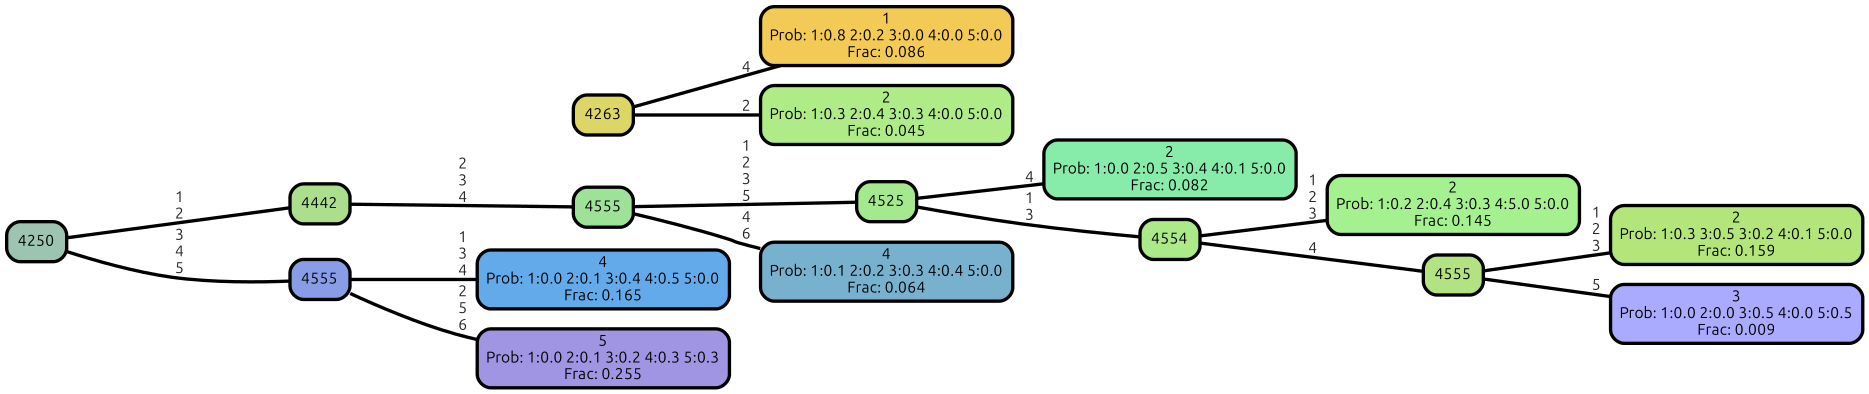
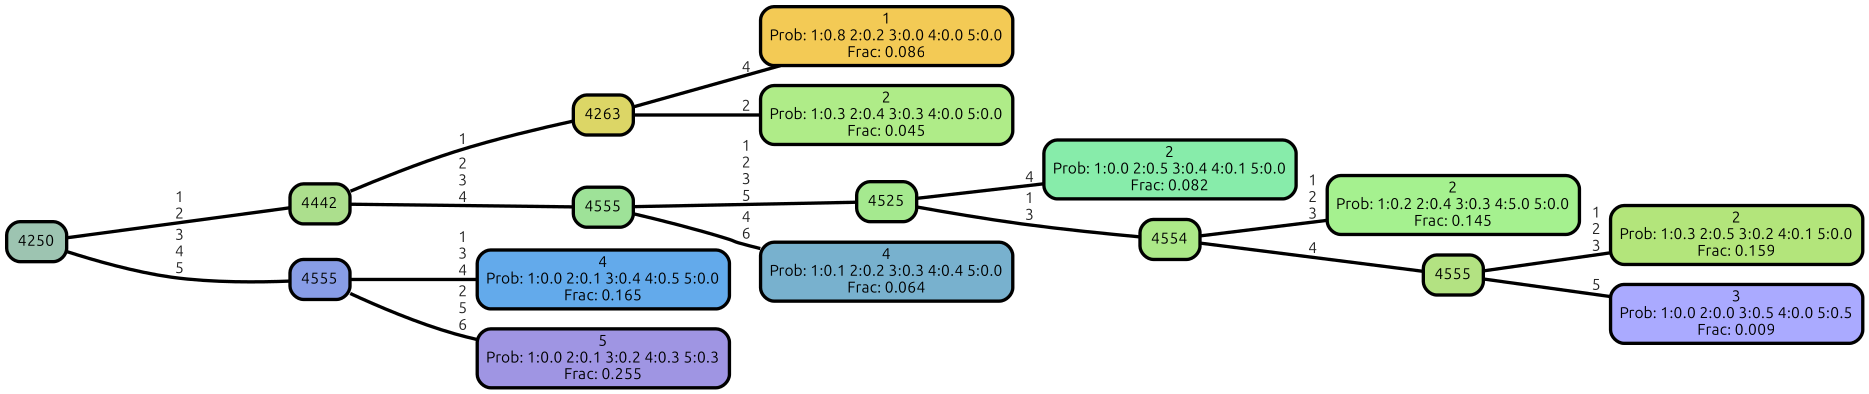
edge "4263" -- "4442": added, label "1"
node "2 Prob: 1:0.3 3:0.5 3:0.2 4:0.1 5:0.0 Frac: 0.159": label "2 Prob: 1:0.3 3:0.5 3:0.2 4:0.1 5:0.0 Frac: 0.159" -> "2 Prob: 1:0.3 2:0.5 3:0.2 4:0.1 5:0.0 Frac: 0.159"
